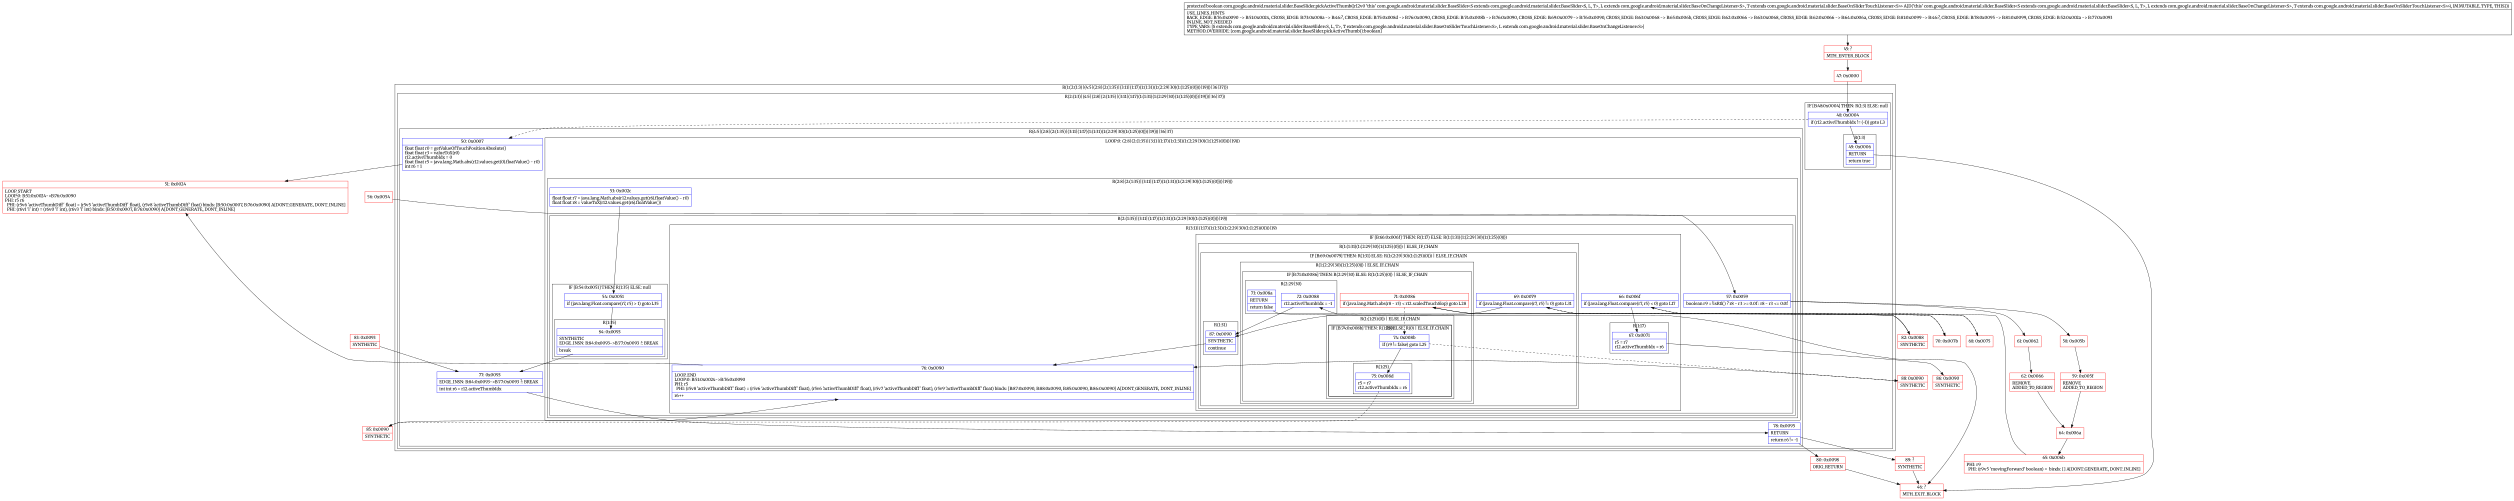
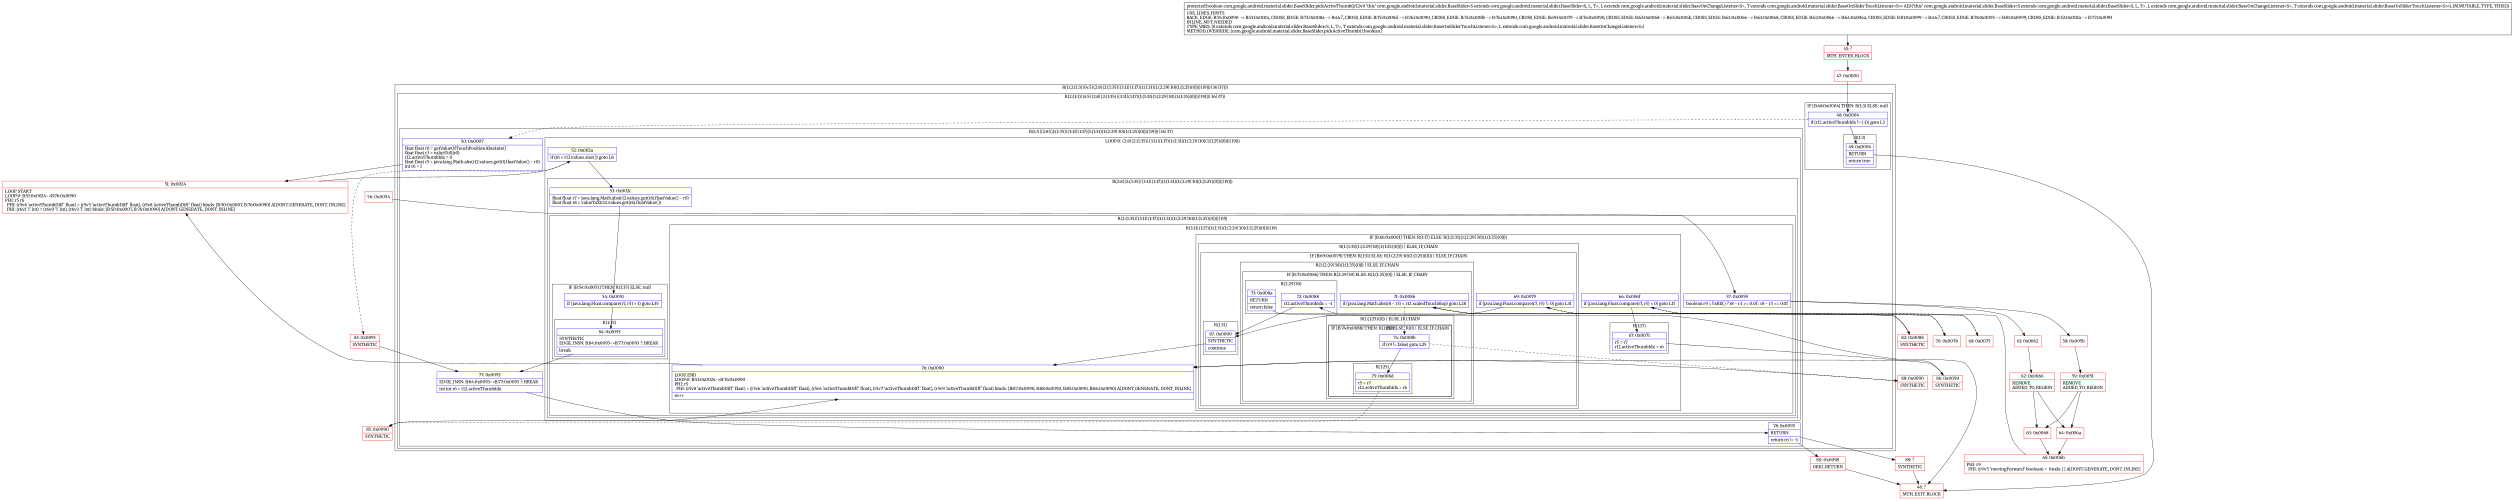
node "52: 0x002a": added
node "71: 0x0086": color red -> blue
edge "86: 0x0090" -> "76: 0x0090": added
node "63: 0x0068": added
